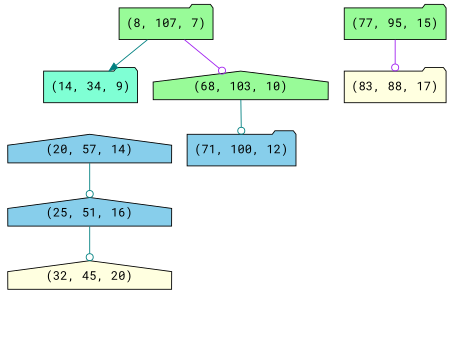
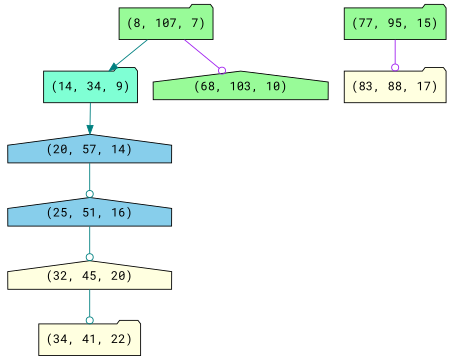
edge "(14, 34, 9)" -> "(20, 57, 14)": added
node "(71, 100, 12)": removed
node "(34, 41, 22)": added
